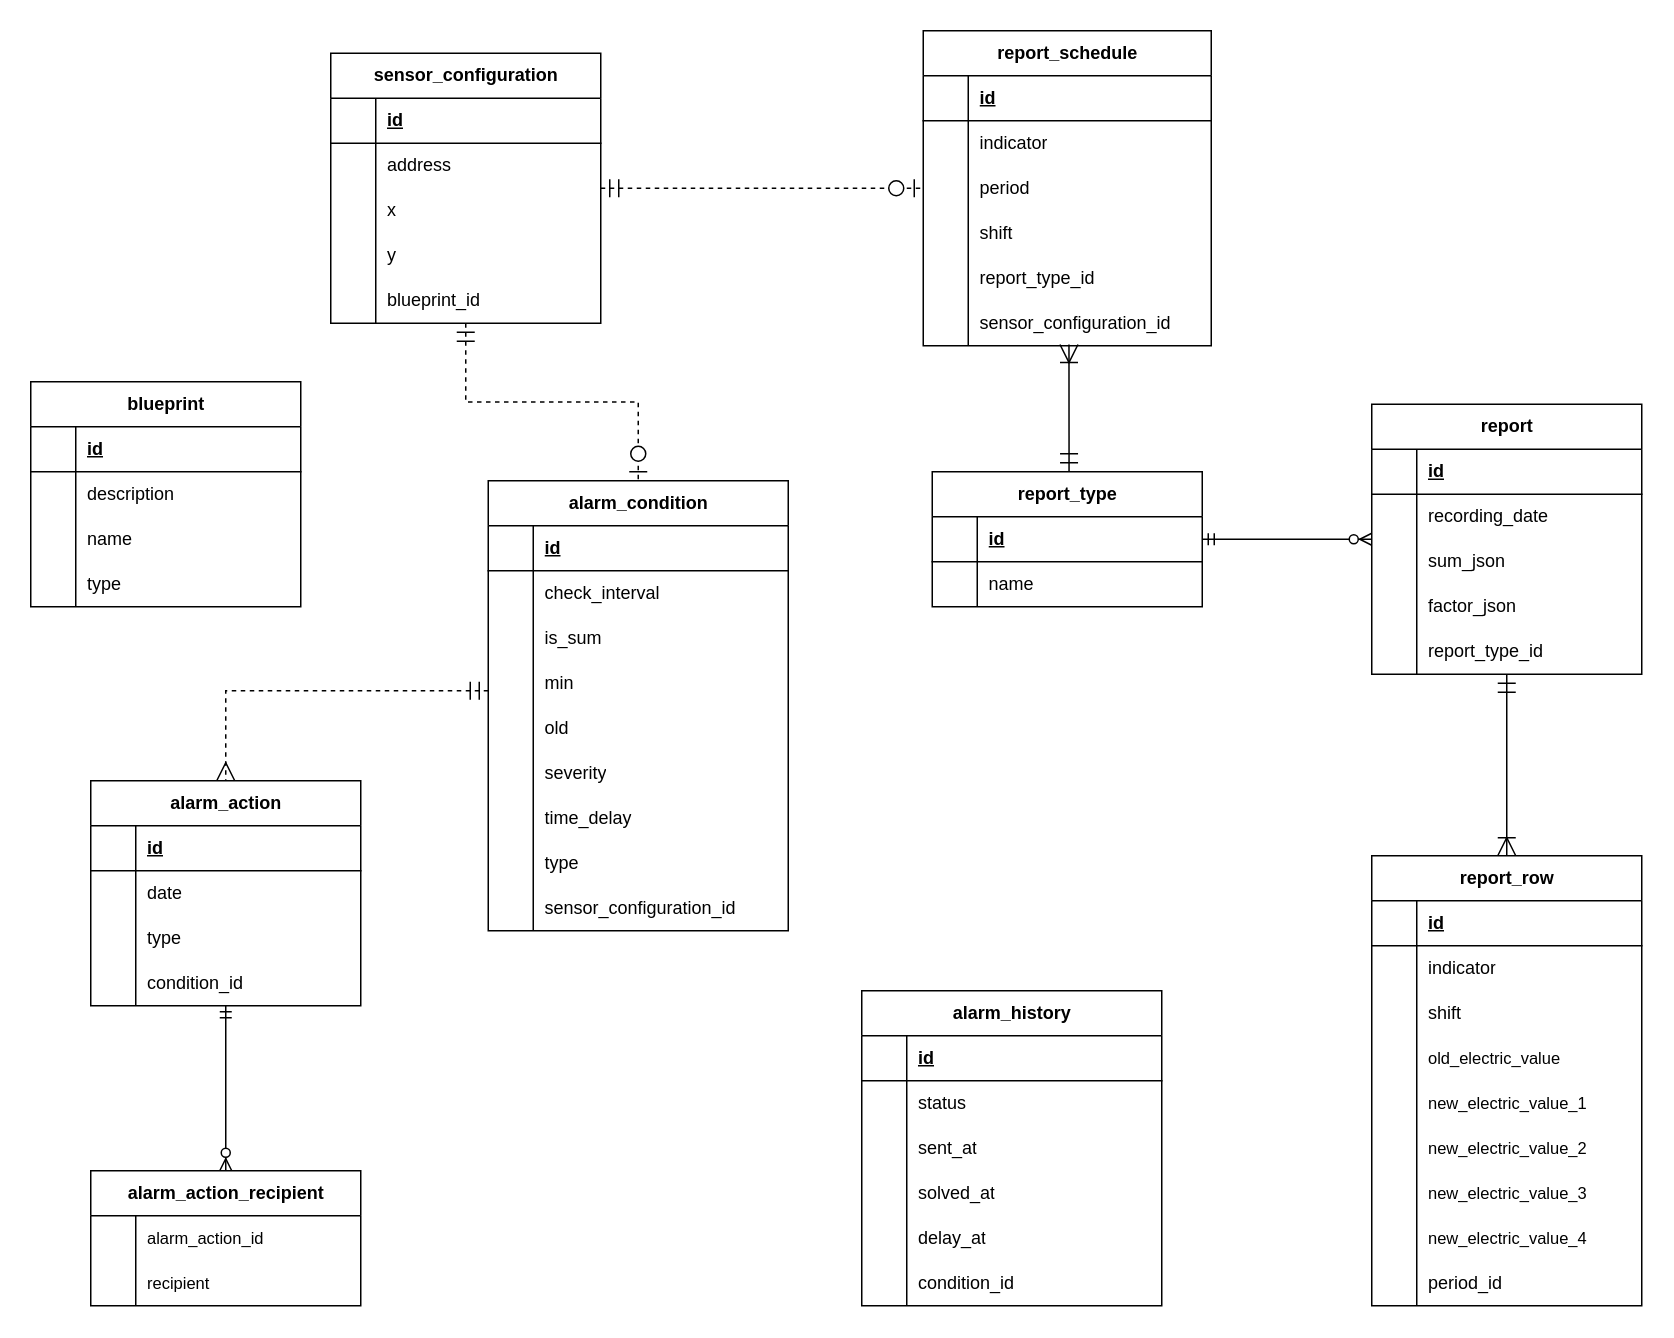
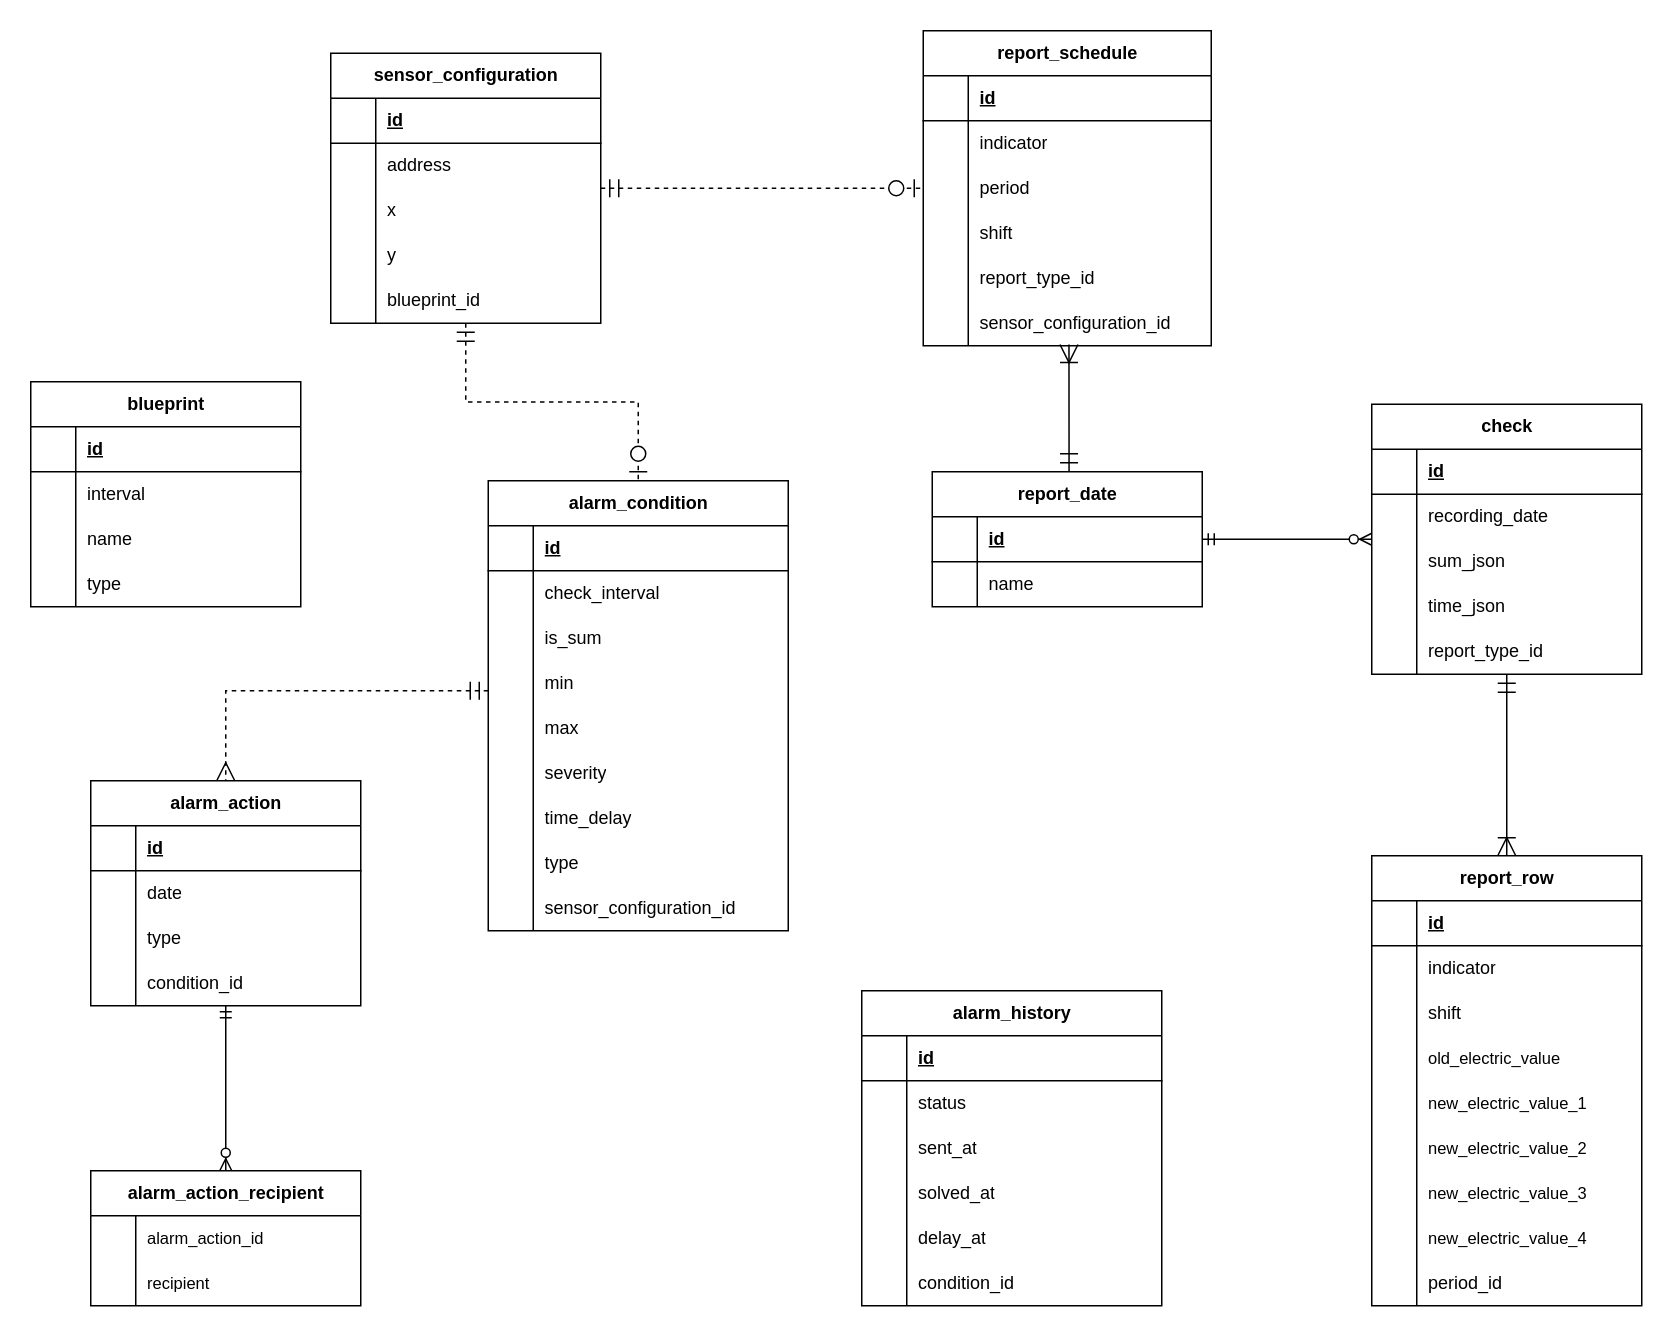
node "report": label "report" -> "check"
node "description": label "description" -> "interval"
node "report_type": label "report_type" -> "report_date"
node "factor_json": label "factor_json" -> "time_json"
node "old": label "old" -> "max"
